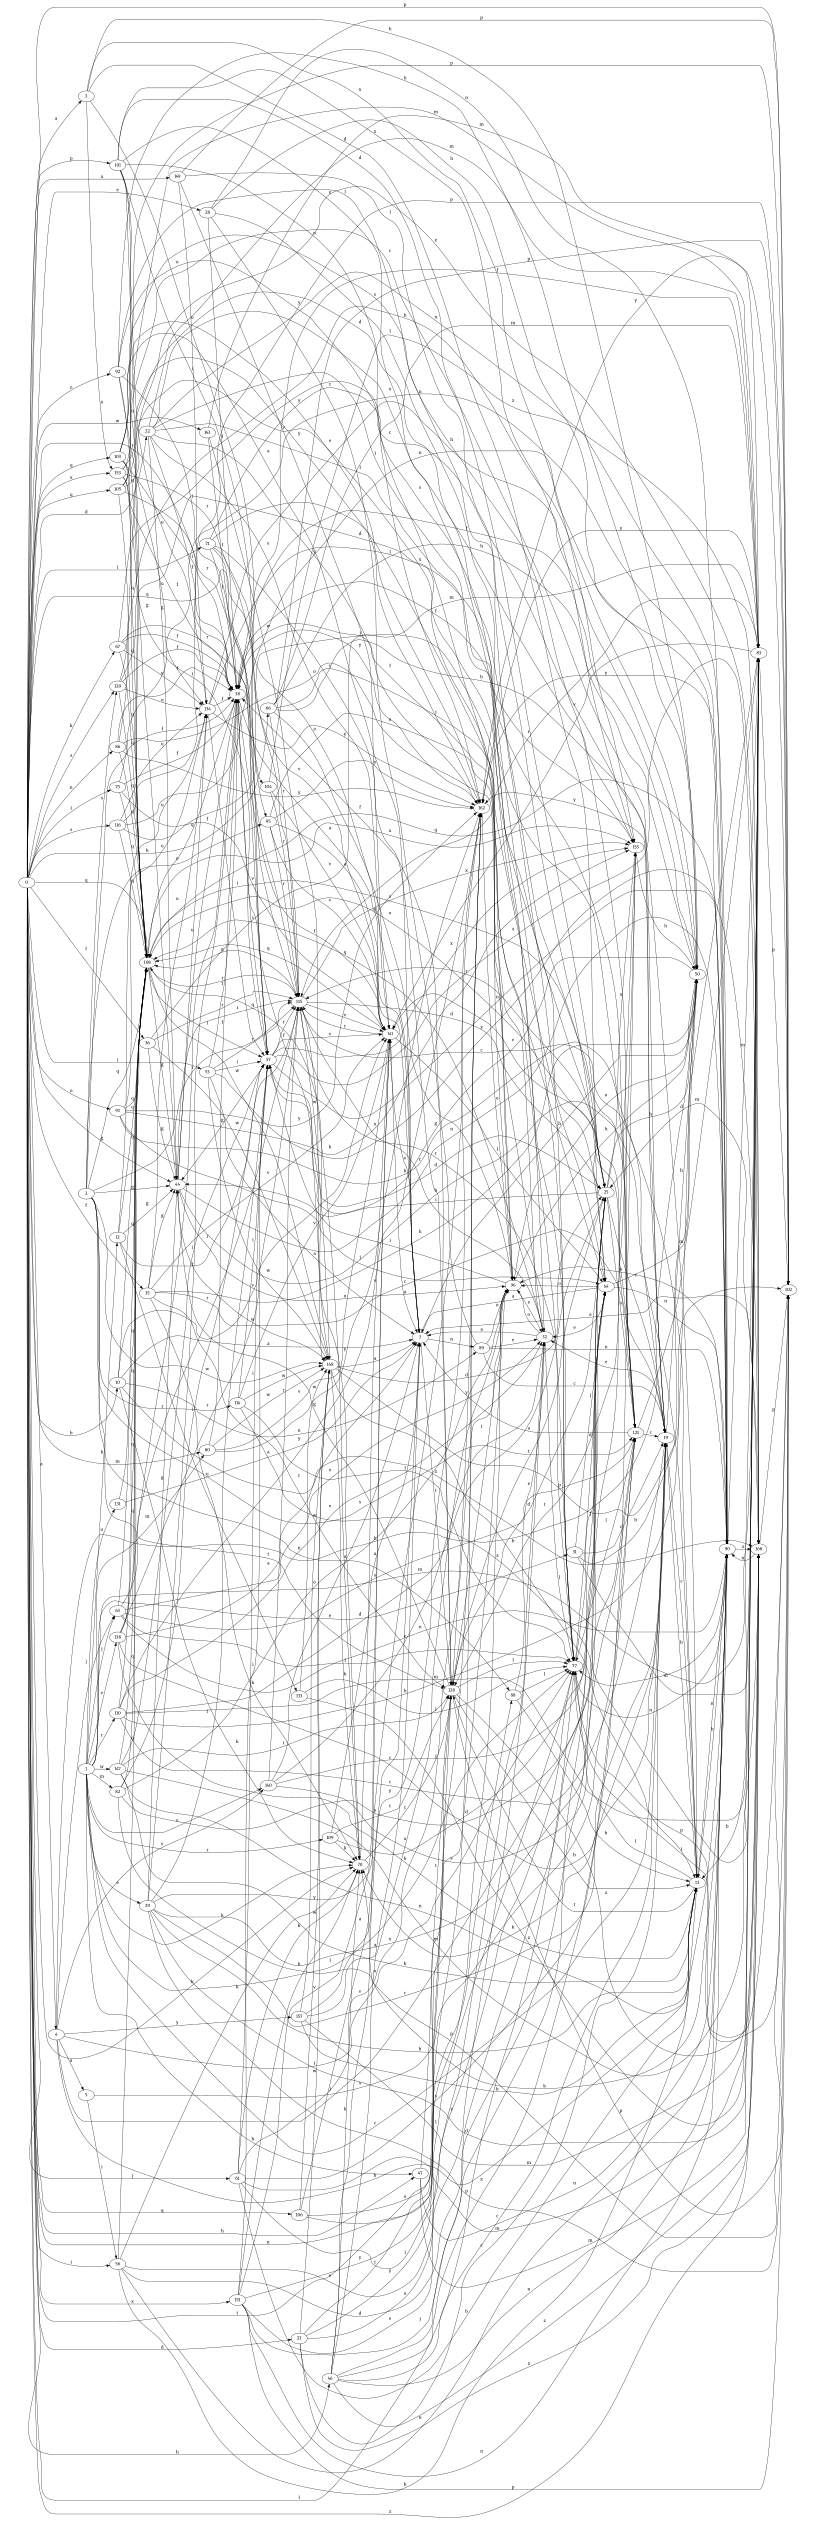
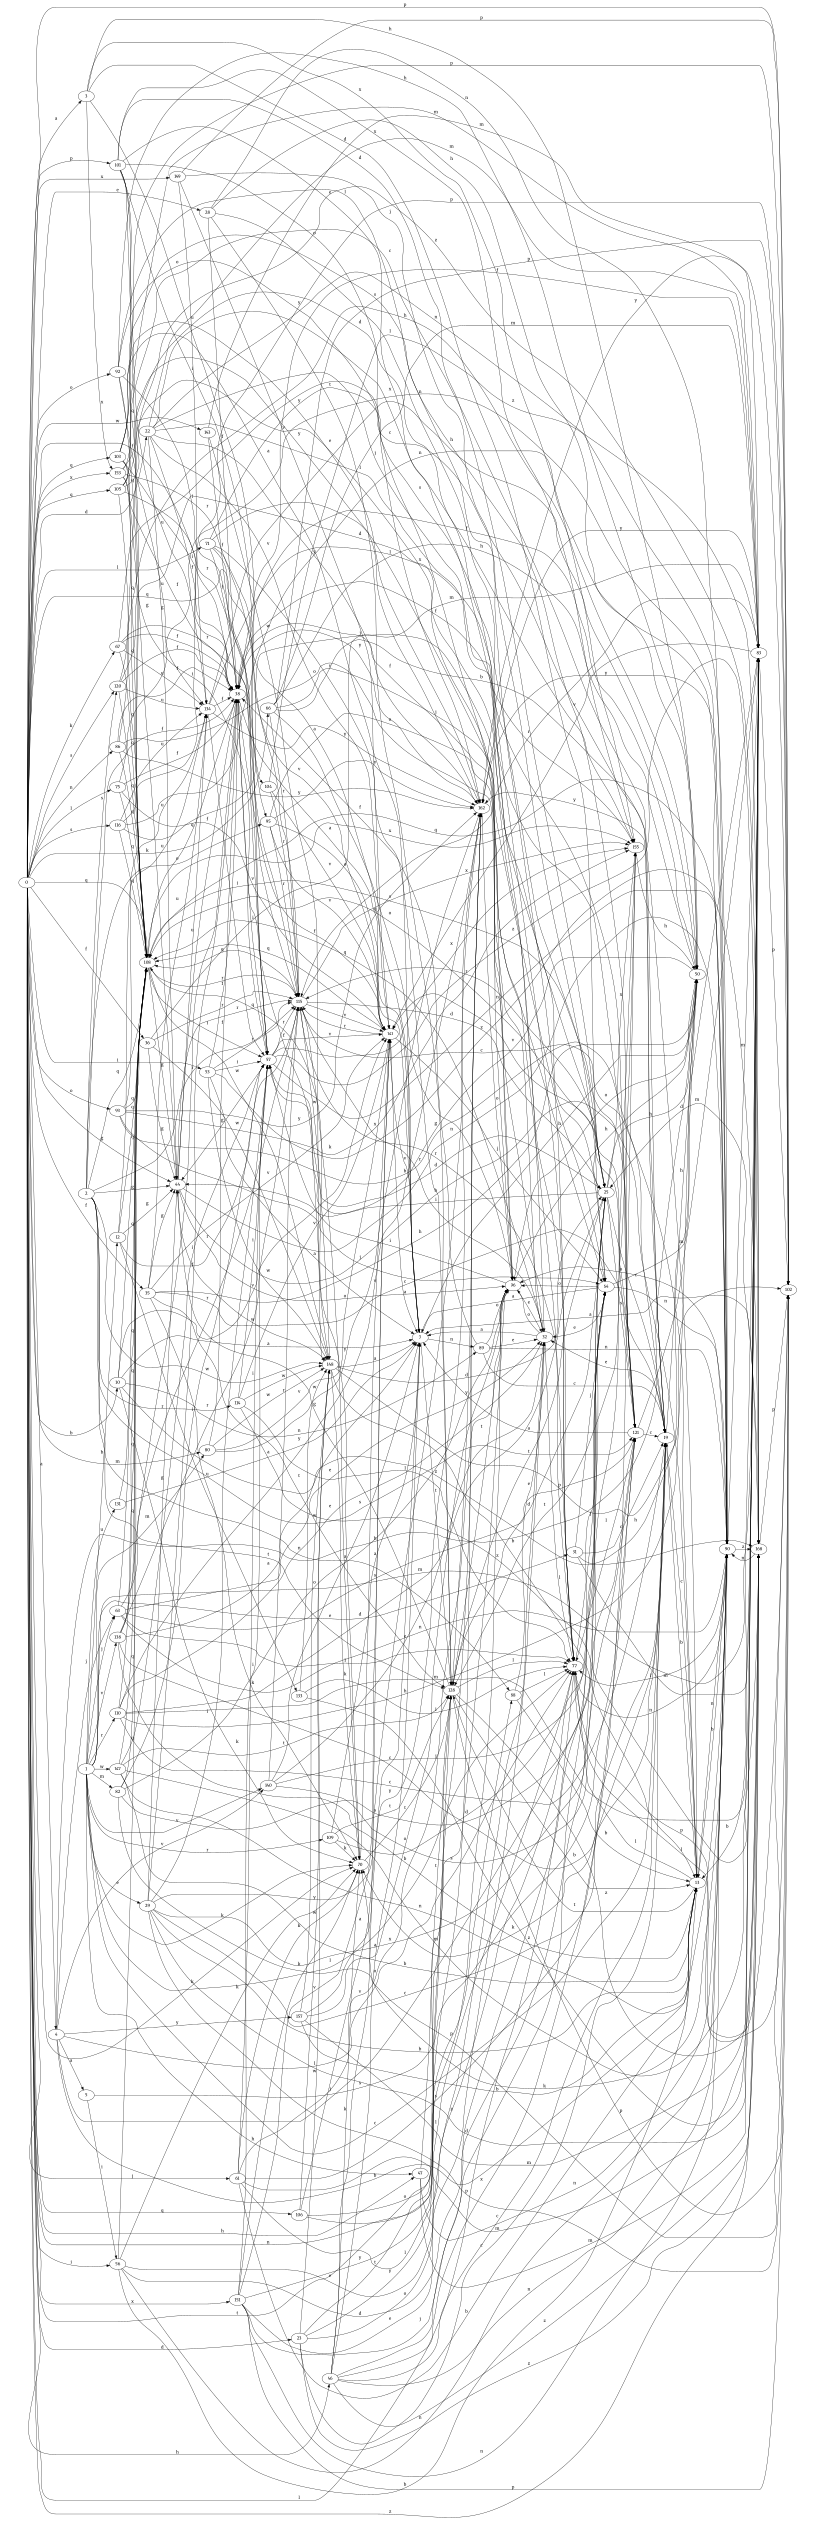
edge "77" -> "25": removed, label "d"
